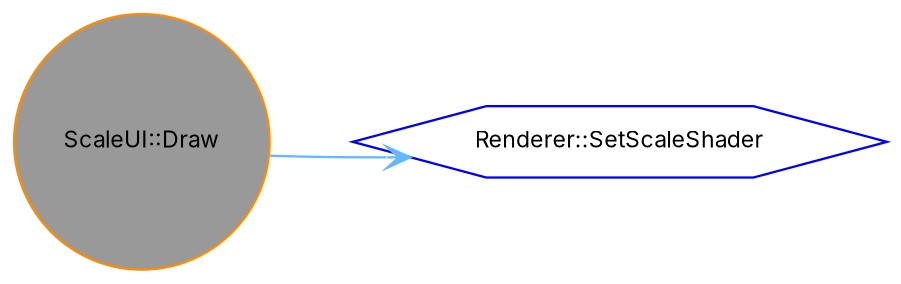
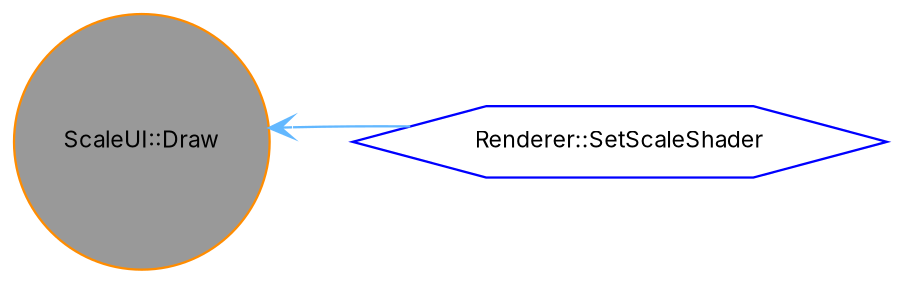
edge "ScaleUI::Draw" -> "Renderer::SetScaleShader": reversed
